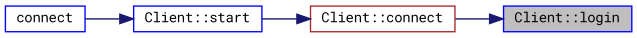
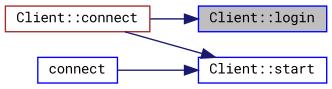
edge "Client::start" -> "Client::connect": reversed
